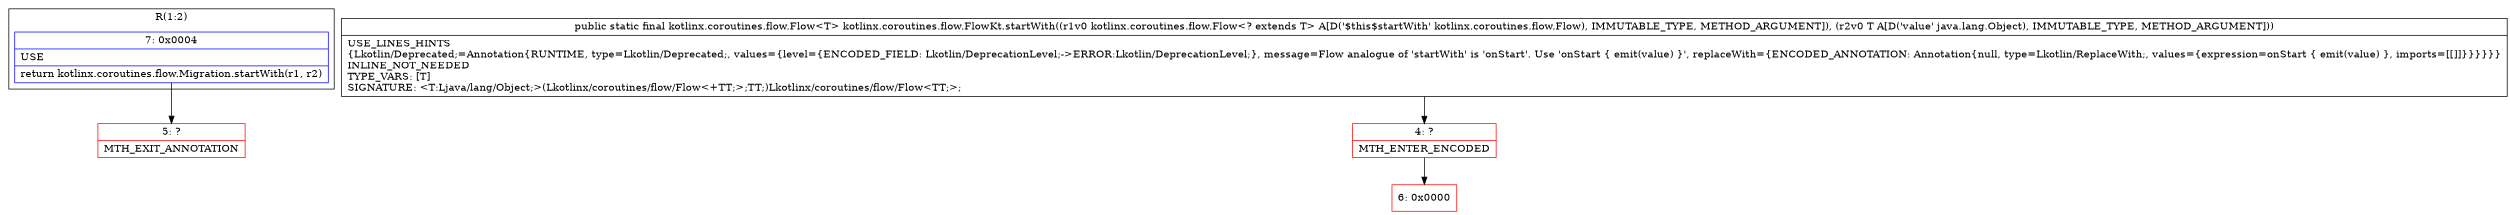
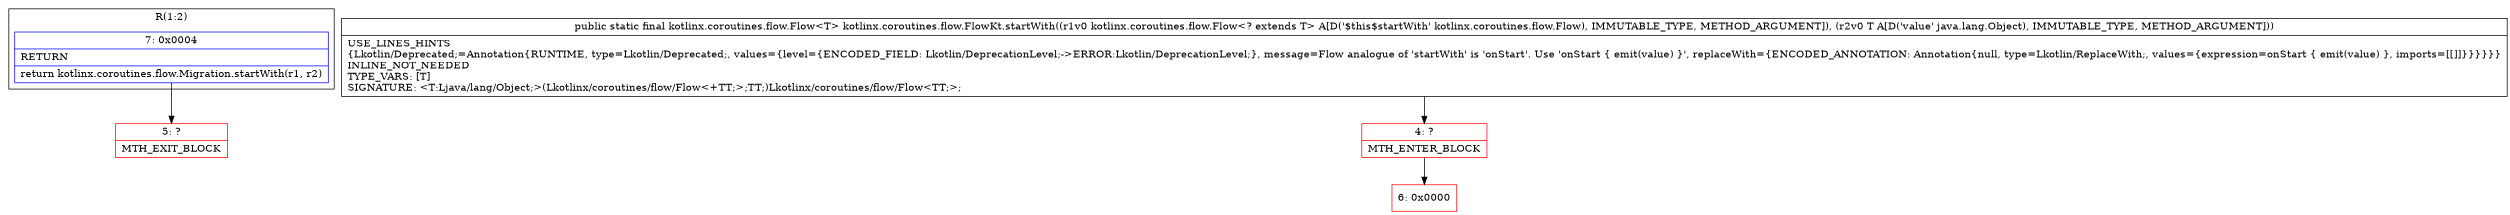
node "7: 0x0004": text "USE" -> "RETURN"
node "5: ?": text "MTH_EXIT_ANNOTATION" -> "MTH_EXIT_BLOCK"
node "4: ?": text "MTH_ENTER_ENCODED" -> "MTH_ENTER_BLOCK"
